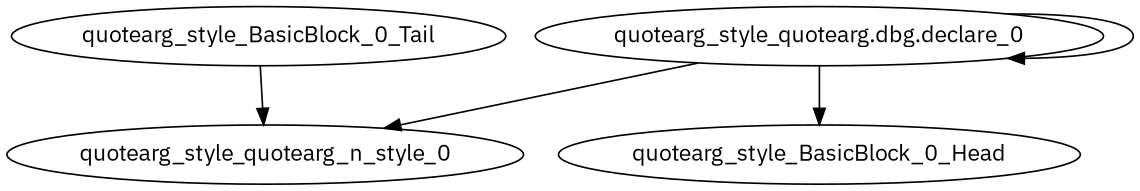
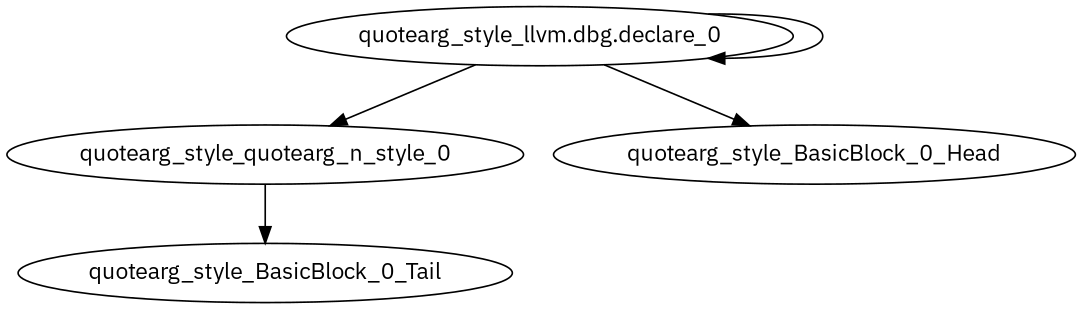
node "quotearg_style_quotearg.dbg.declare_0": label "quotearg_style_quotearg.dbg.declare_0" -> "quotearg_style_llvm.dbg.declare_0"
edge "quotearg_style_BasicBlock_0_Tail" -> "quotearg_style_quotearg_n_style_0": reversed
